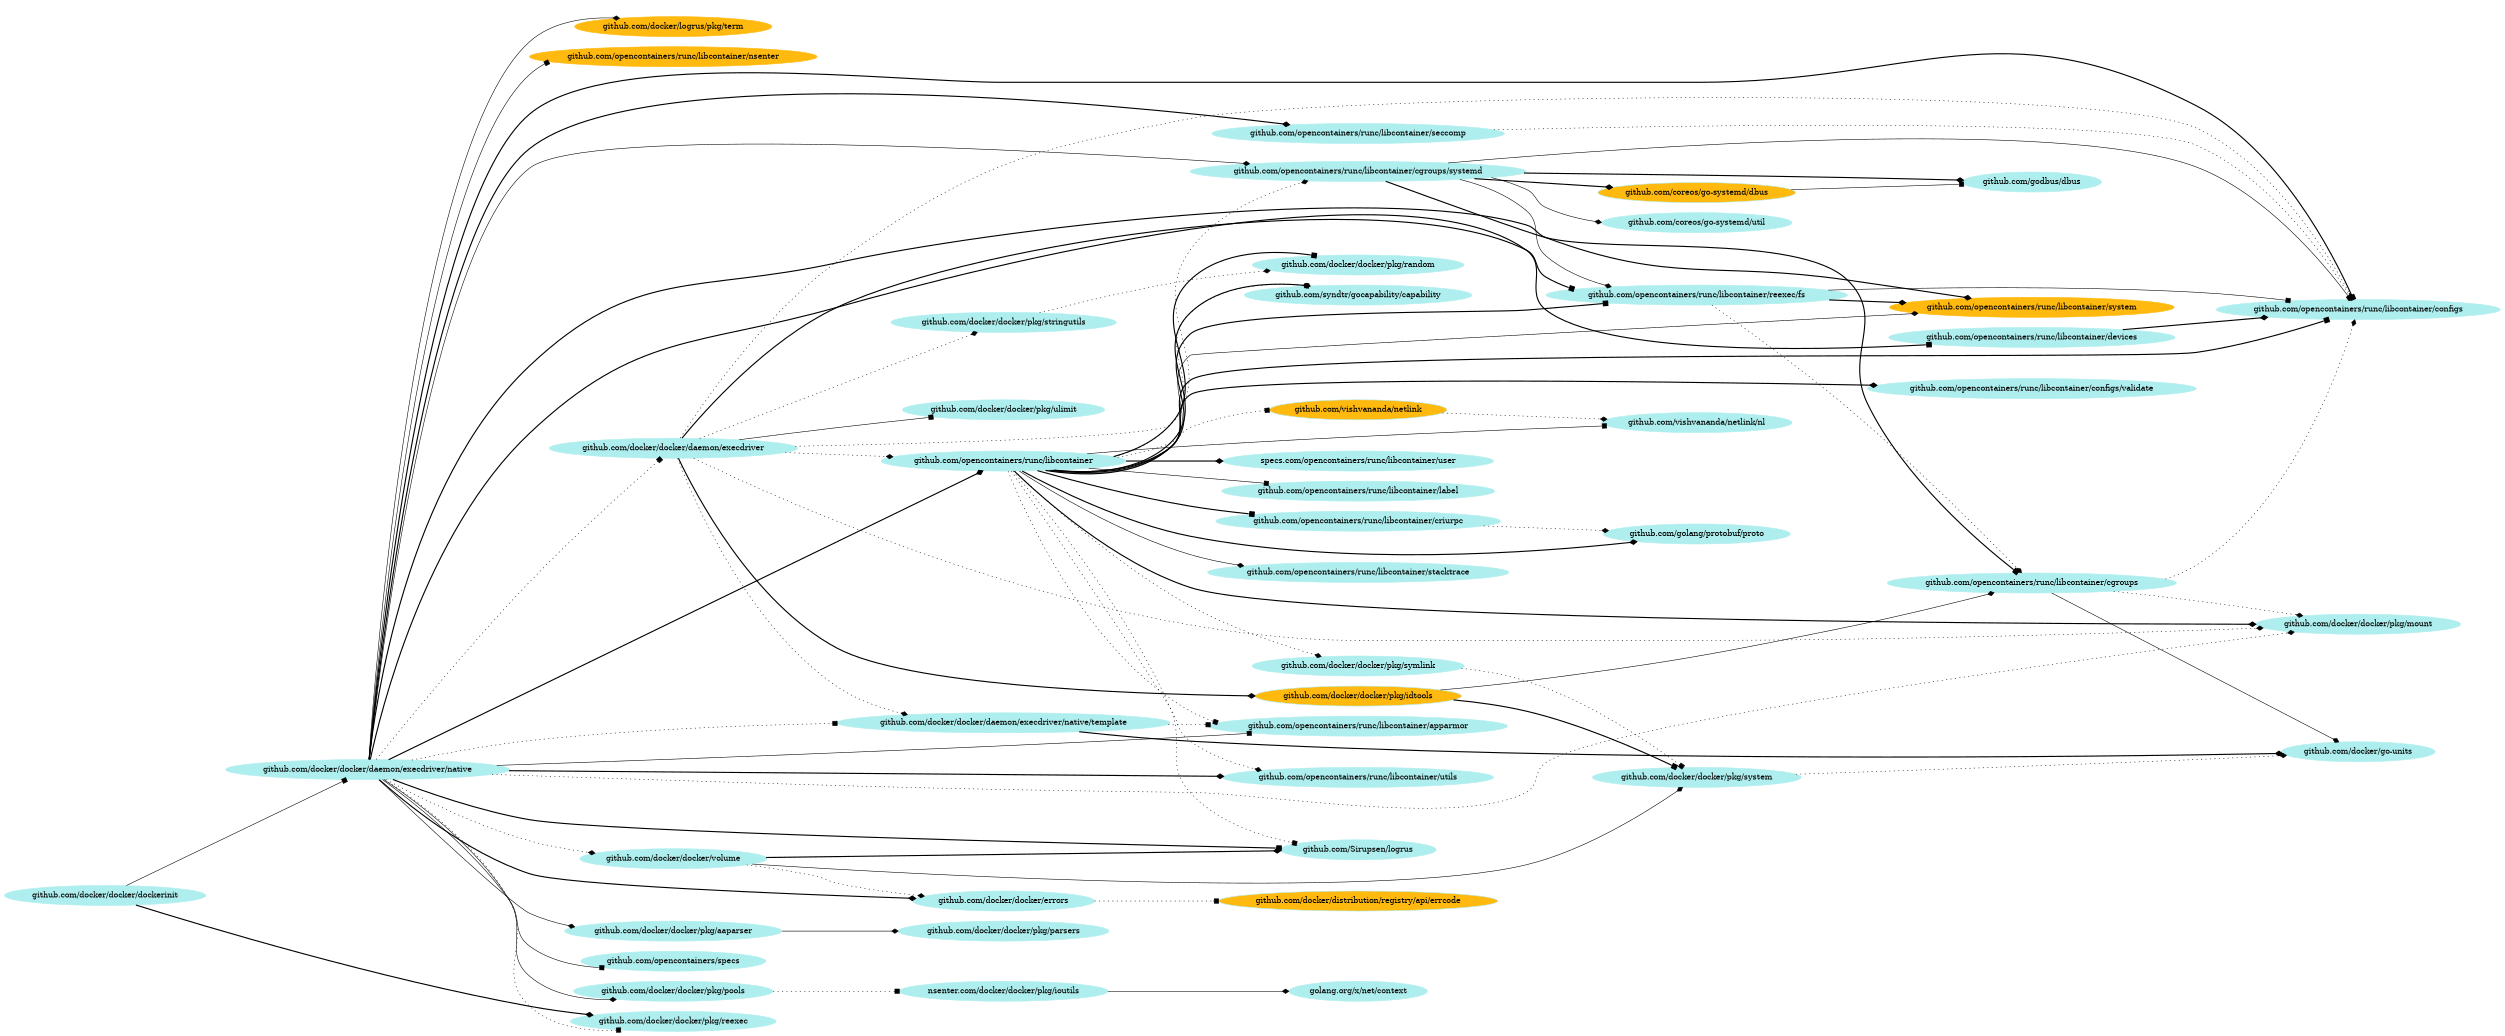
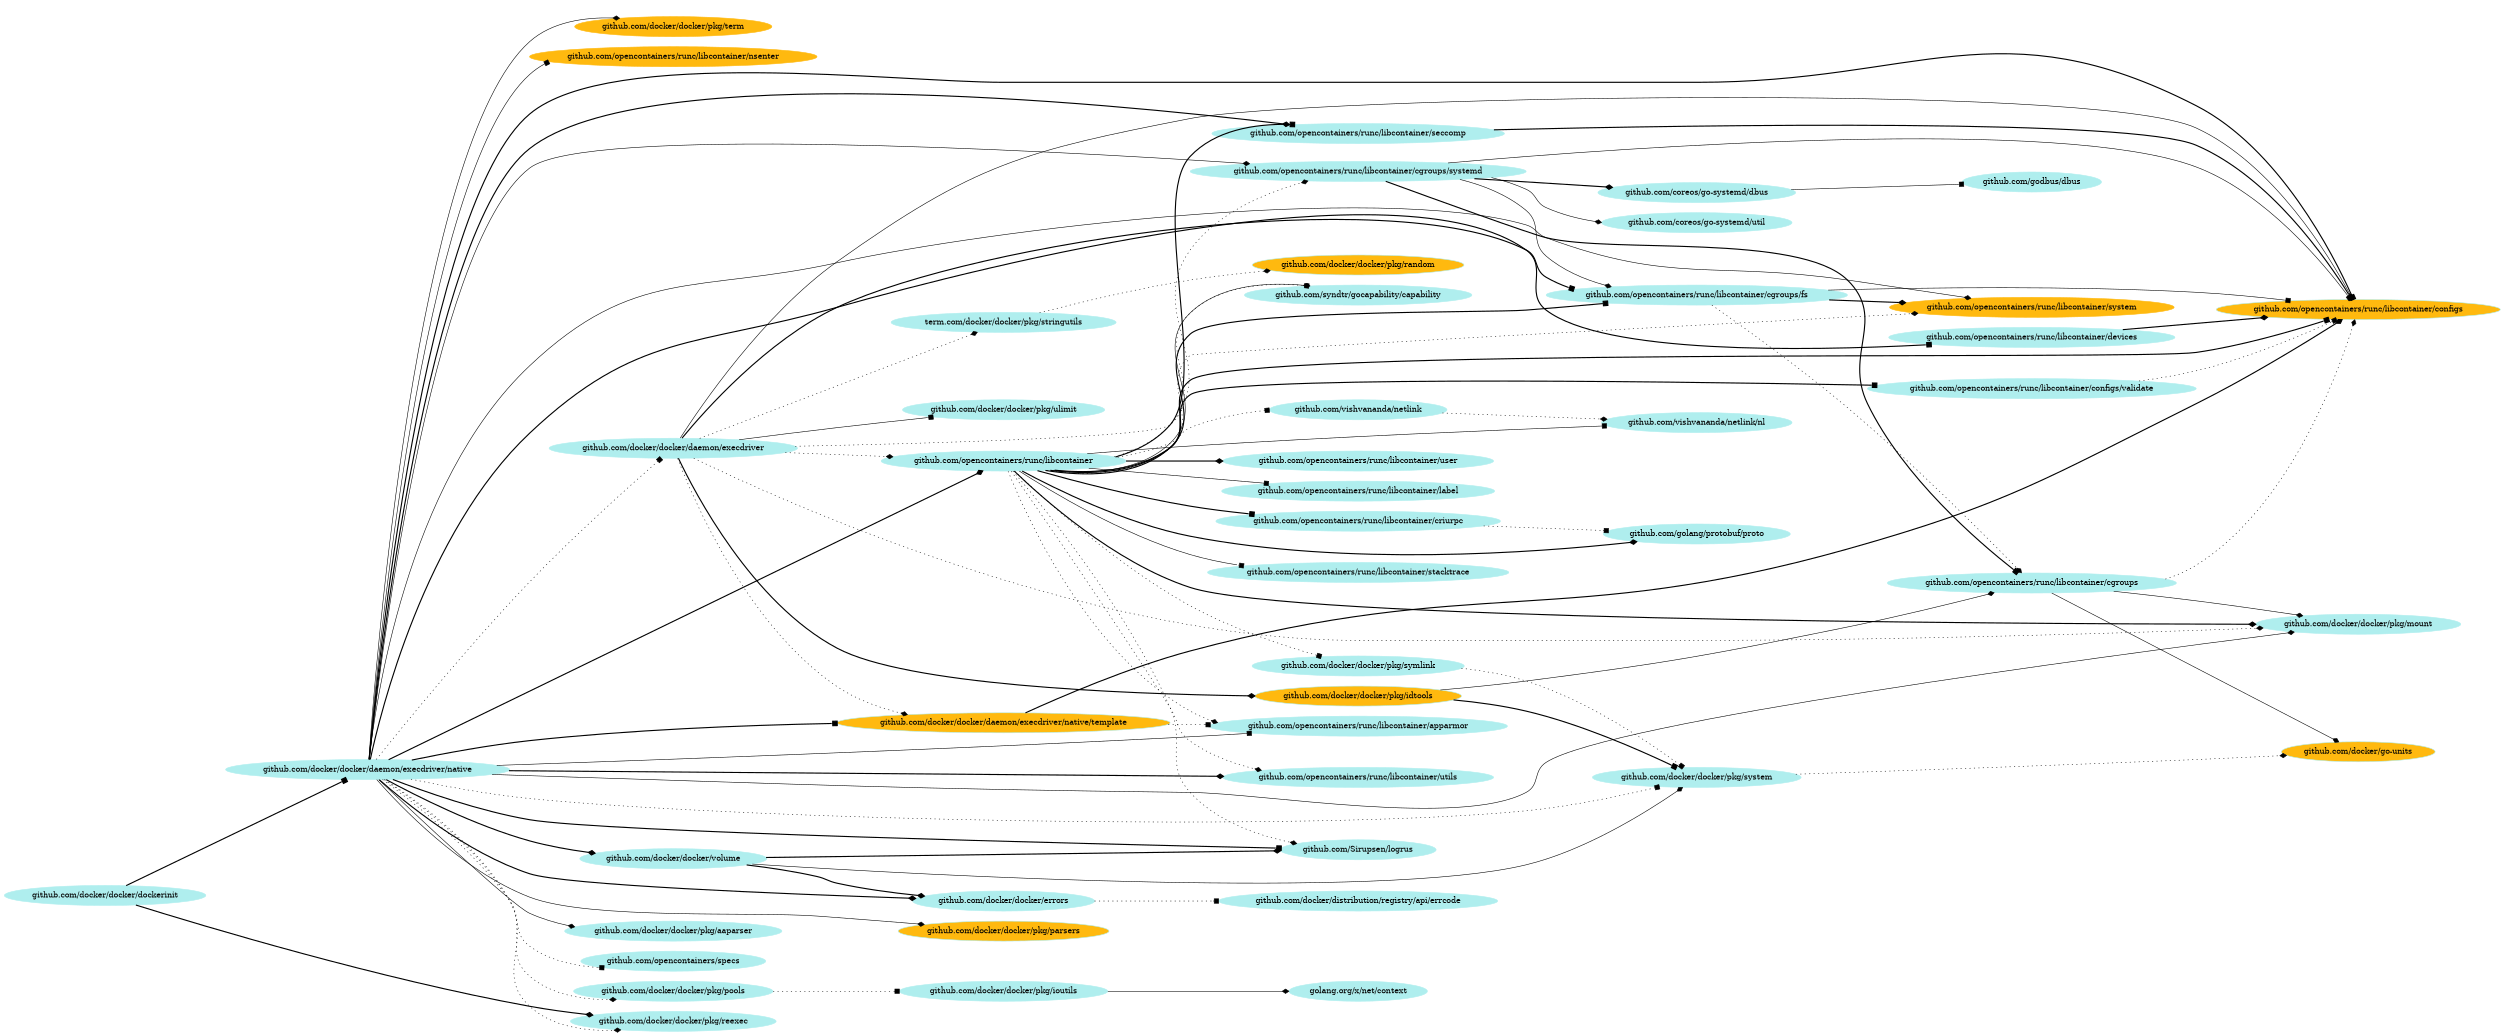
node "github.com/docker/logrus/pkg/term": label "github.com/docker/logrus/pkg/term" -> "github.com/docker/docker/pkg/term"
edge "github.com/docker/docker/daemon/execdriver" -> "github.com/opencontainers/runc/libcontainer/configs": style dotted -> solid
edge "github.com/opencontainers/runc/libcontainer/seccomp" -> "github.com/opencontainers/runc/libcontainer/configs": style dotted -> bold
edge "github.com/opencontainers/runc/libcontainer/cgroups/systemd" -> "github.com/godbus/dbus": removed
node "github.com/coreos/go-systemd/dbus": fillcolor darkgoldenrod1 -> paleturquoise
edge "github.com/docker/docker/daemon/execdriver/native" -> "github.com/opencontainers/runc/libcontainer/system": style bold -> solid
node "github.com/docker/docker/pkg/random": fillcolor paleturquoise -> darkgoldenrod1
node "github.com/opencontainers/runc/libcontainer/reexec/fs": label "github.com/opencontainers/runc/libcontainer/reexec/fs" -> "github.com/opencontainers/runc/libcontainer/cgroups/fs"
node "github.com/opencontainers/runc/libcontainer/configs": fillcolor paleturquoise -> darkgoldenrod1
node "github.com/docker/docker/pkg/stringutils": label "github.com/docker/docker/pkg/stringutils" -> "term.com/docker/docker/pkg/stringutils"
edge "github.com/opencontainers/runc/libcontainer" -> "github.com/docker/docker/pkg/random": now "github.com/opencontainers/runc/libcontainer" -> "github.com/opencontainers/runc/libcontainer/seccomp"
edge "github.com/opencontainers/runc/libcontainer" -> "github.com/opencontainers/runc/libcontainer/system": style solid -> dotted
edge "github.com/opencontainers/runc/libcontainer/configs/validate" -> "github.com/opencontainers/runc/libcontainer/configs": added
edge "github.com/opencontainers/runc/libcontainer" -> "github.com/syndtr/gocapability/capability": style bold -> solid
edge "github.com/opencontainers/runc/libcontainer" -> "github.com/opencontainers/runc/libcontainer/configs/validate": arrowhead diamond -> box
node "github.com/vishvananda/netlink": fillcolor darkgoldenrod1 -> paleturquoise
node "specs.com/opencontainers/runc/libcontainer/user": label "specs.com/opencontainers/runc/libcontainer/user" -> "github.com/opencontainers/runc/libcontainer/user"
edge "github.com/opencontainers/runc/libcontainer/criurpc" -> "github.com/golang/protobuf/proto": arrowhead diamond -> box
edge "github.com/opencontainers/runc/libcontainer" -> "github.com/opencontainers/runc/libcontainer/stacktrace": arrowhead diamond -> box
edge "github.com/opencontainers/runc/libcontainer" -> "github.com/docker/docker/pkg/symlink": arrowhead diamond -> box
edge "github.com/opencontainers/runc/libcontainer/cgroups" -> "github.com/docker/docker/pkg/mount": style dotted -> solid
edge "github.com/opencontainers/runc/libcontainer" -> "github.com/opencontainers/runc/libcontainer/apparmor": arrowhead box -> diamond
edge "github.com/opencontainers/runc/libcontainer" -> "github.com/Sirupsen/logrus": arrowhead box -> diamond
node "github.com/docker/docker/daemon/execdriver/native/template": fillcolor paleturquoise -> darkgoldenrod1
edge "github.com/docker/docker/daemon/execdriver/native" -> "github.com/docker/docker/daemon/execdriver/native/template": style dotted -> bold
node "github.com/docker/go-units": fillcolor paleturquoise -> darkgoldenrod1
edge "github.com/docker/docker/daemon/execdriver/native/template" -> "github.com/docker/go-units": now "github.com/docker/docker/daemon/execdriver/native/template" -> "github.com/opencontainers/runc/libcontainer/configs"
edge "github.com/docker/docker/daemon/execdriver/native" -> "github.com/docker/docker/pkg/mount": style dotted -> solid
edge "github.com/docker/docker/daemon/execdriver/native" -> "github.com/docker/docker/pkg/system": added
edge "github.com/docker/docker/daemon/execdriver/native" -> "github.com/docker/docker/volume": style dotted -> bold
edge "github.com/docker/docker/dockerinit" -> "github.com/docker/docker/daemon/execdriver/native": style solid -> bold
edge "github.com/docker/docker/volume" -> "github.com/docker/docker/errors": style dotted -> bold
node "github.com/docker/distribution/registry/api/errcode": fillcolor darkgoldenrod1 -> paleturquoise
edge "github.com/docker/docker/pkg/aaparser" -> "github.com/docker/docker/pkg/parsers": now "github.com/docker/docker/daemon/execdriver/native" -> "github.com/docker/docker/pkg/parsers"
node "github.com/docker/docker/pkg/parsers": fillcolor paleturquoise -> darkgoldenrod1
edge "github.com/docker/docker/daemon/execdriver/native" -> "github.com/opencontainers/specs": style solid -> dotted
edge "github.com/docker/docker/daemon/execdriver/native" -> "github.com/docker/docker/pkg/pools": style solid -> dotted
edge "github.com/docker/docker/daemon/execdriver/native" -> "github.com/docker/docker/pkg/reexec": arrowhead box -> diamond
node "nsenter.com/docker/docker/pkg/ioutils": label "nsenter.com/docker/docker/pkg/ioutils" -> "github.com/docker/docker/pkg/ioutils"
